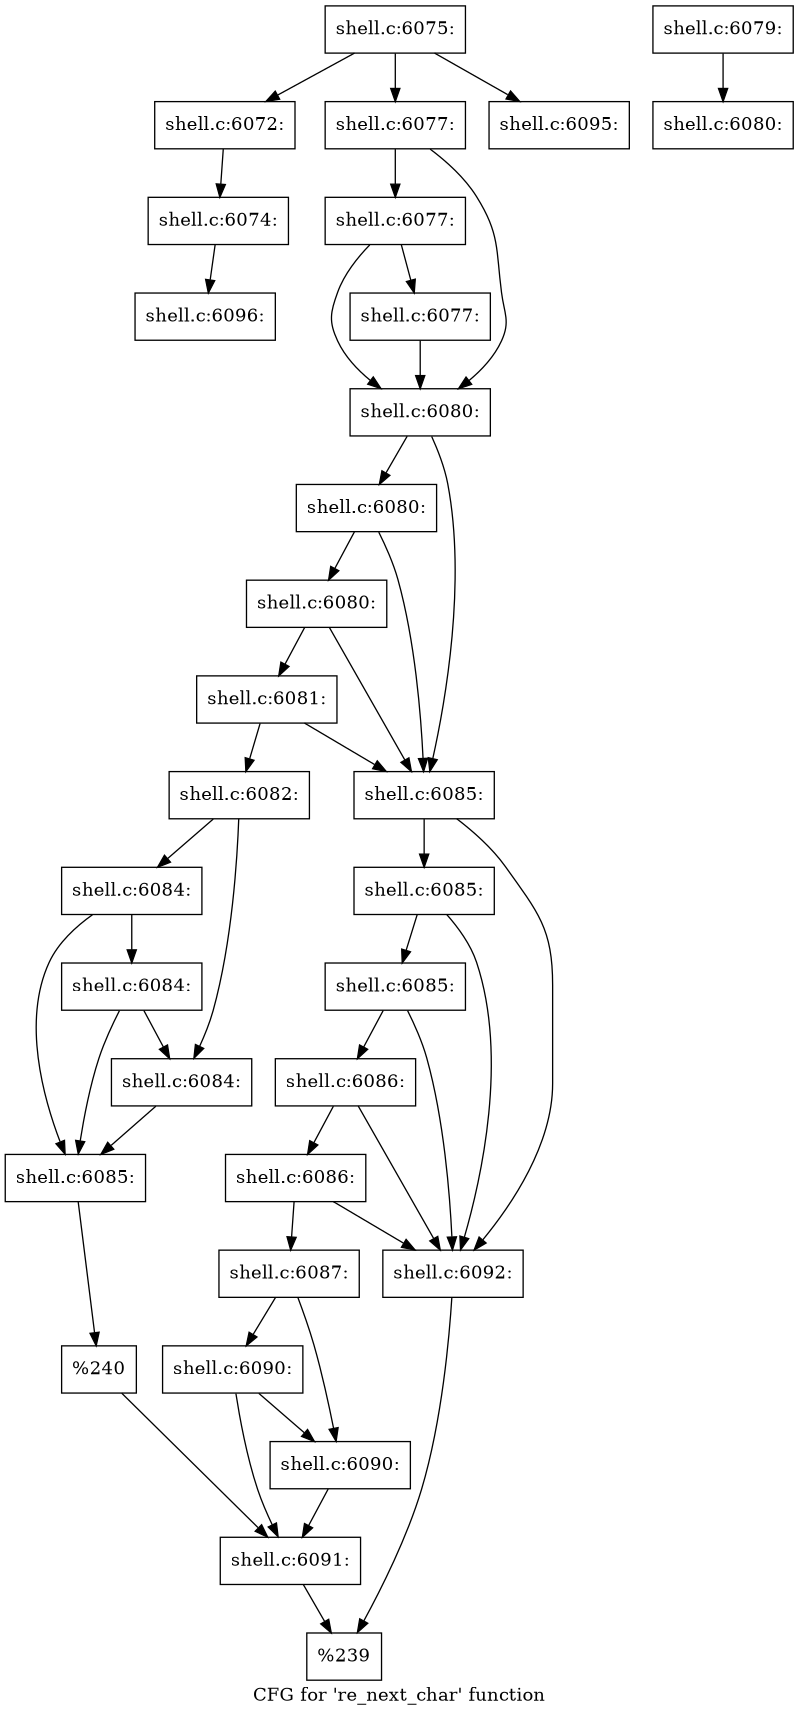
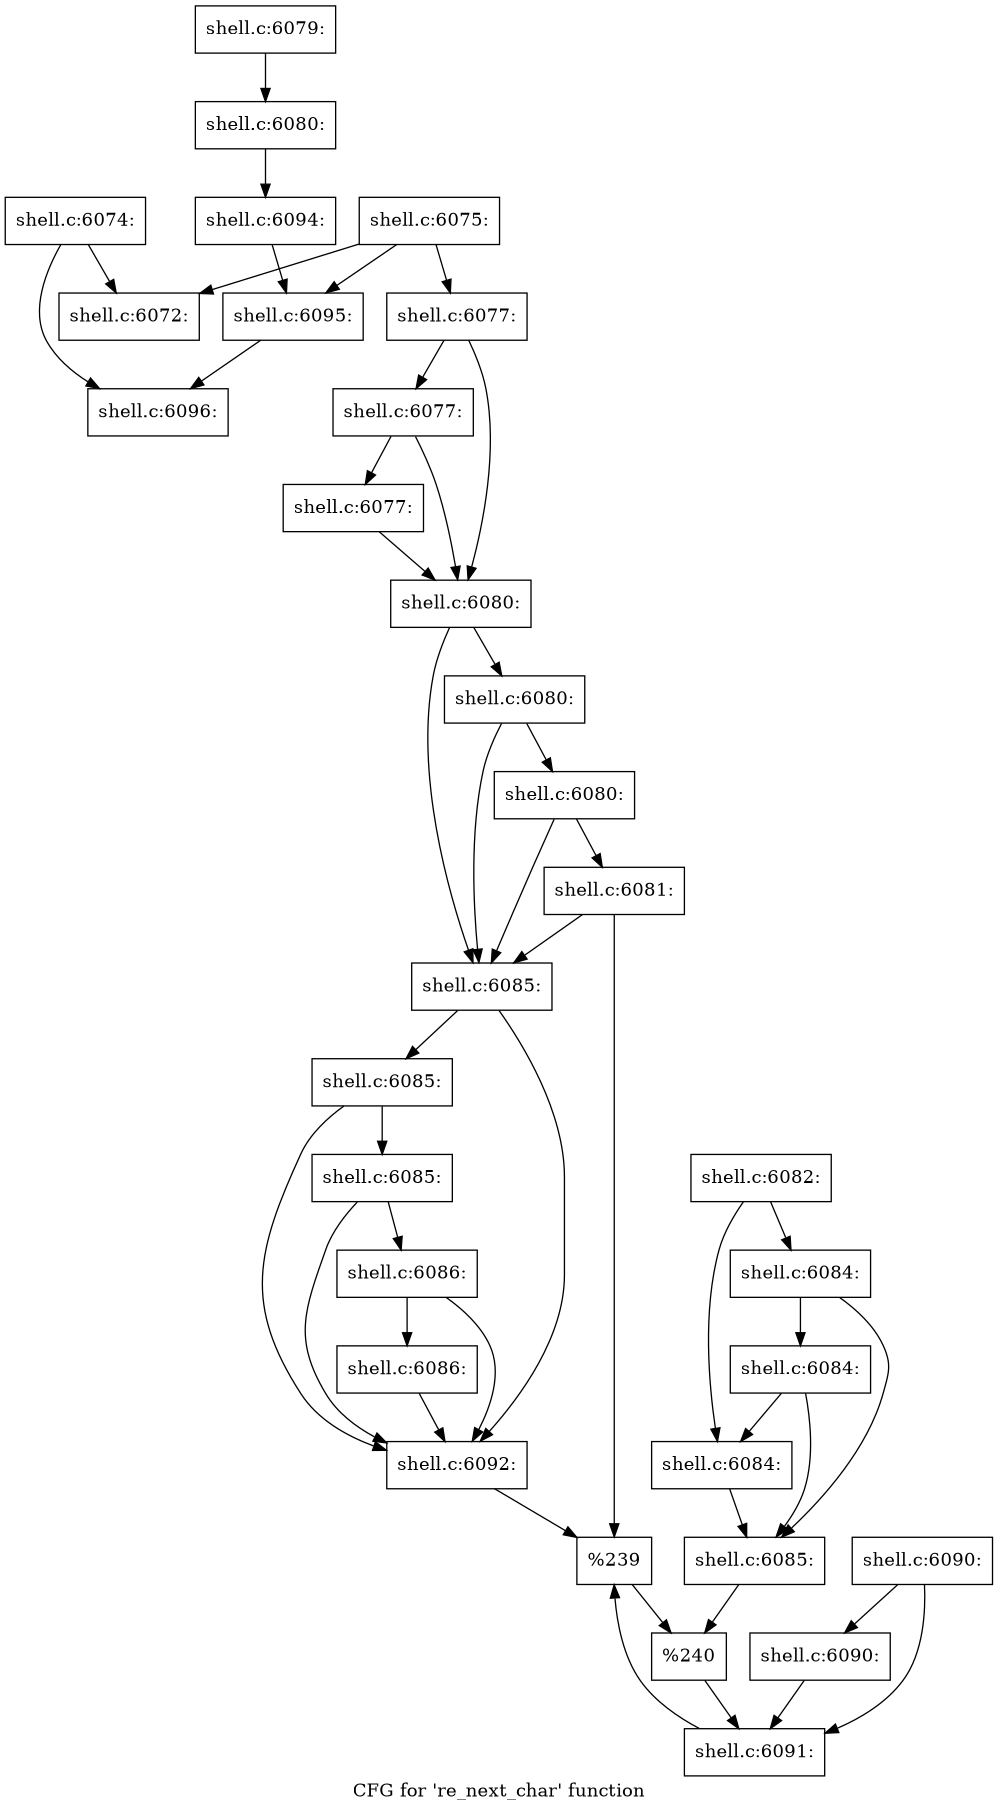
edge "shell.c:6072:" -> "shell.c:6074:": reversed
node "shell.c:6094:": added
edge "shell.c:6095:" -> "shell.c:6096:": added
edge "shell.c:6081:" -> "shell.c:6082:": now "shell.c:6081:" -> "%239"
node "shell.c:6087:": removed
edge "%239" -> "%240": added
